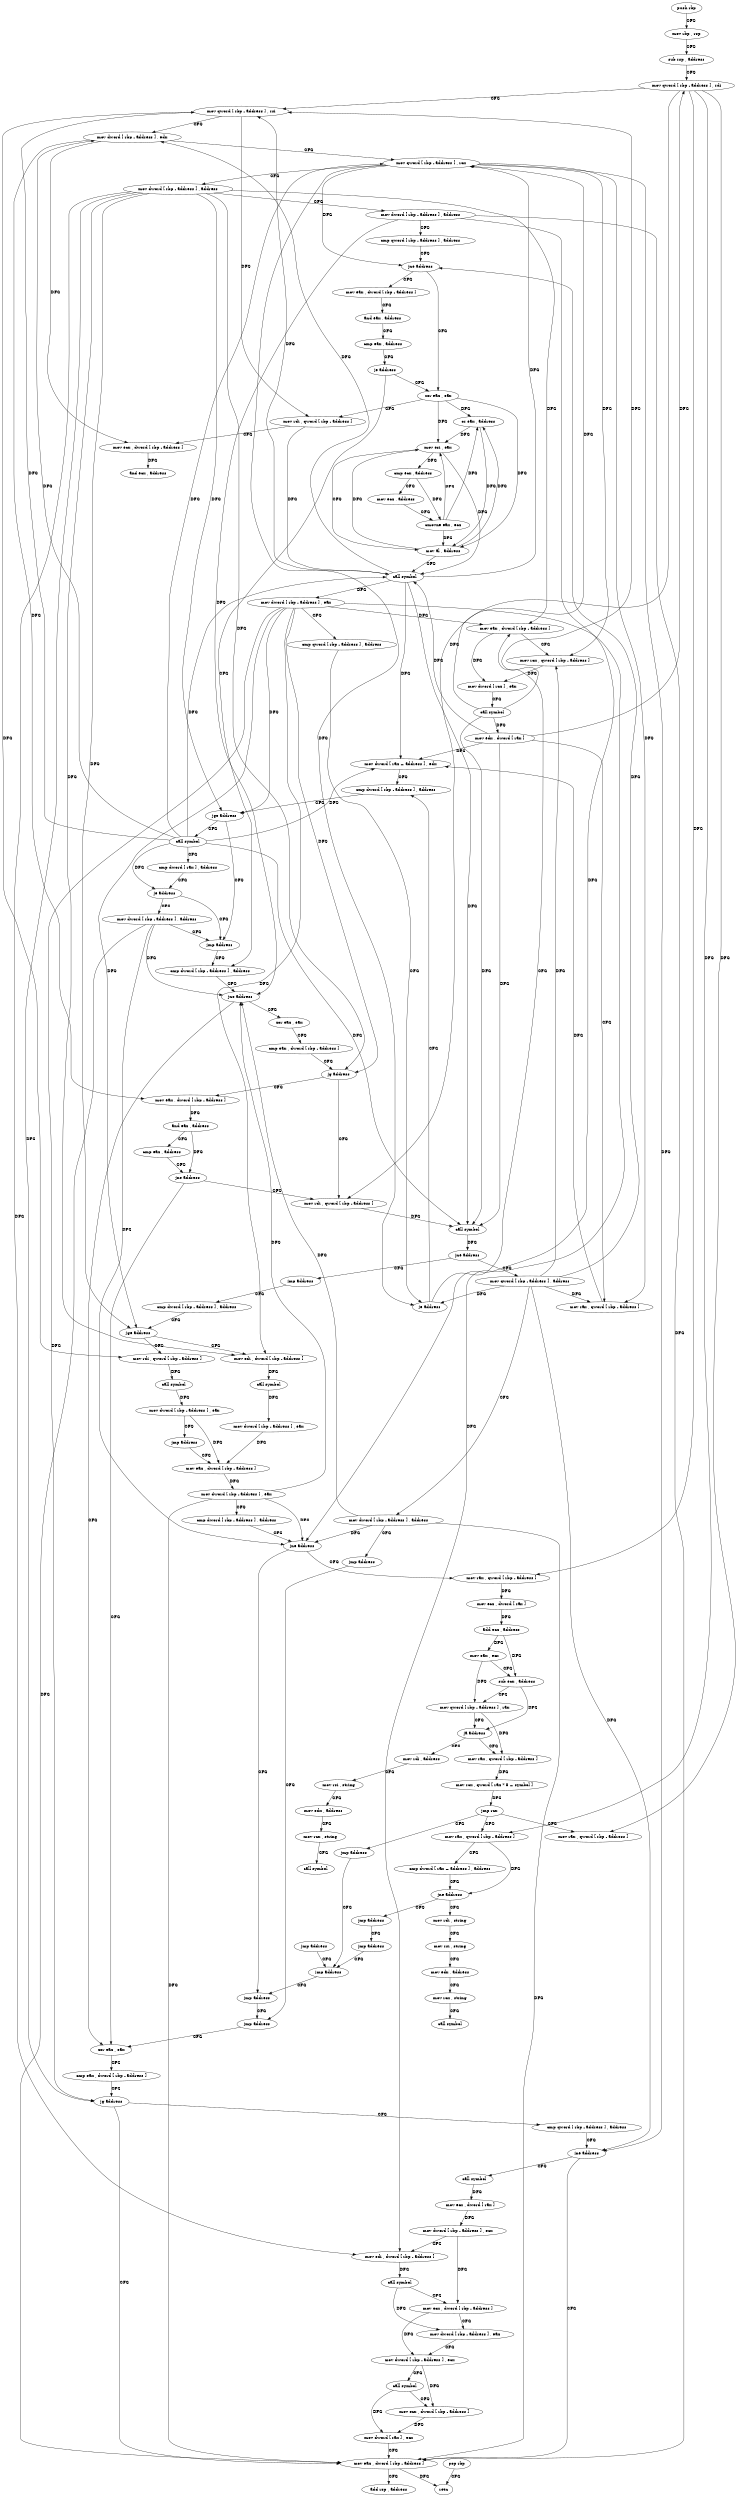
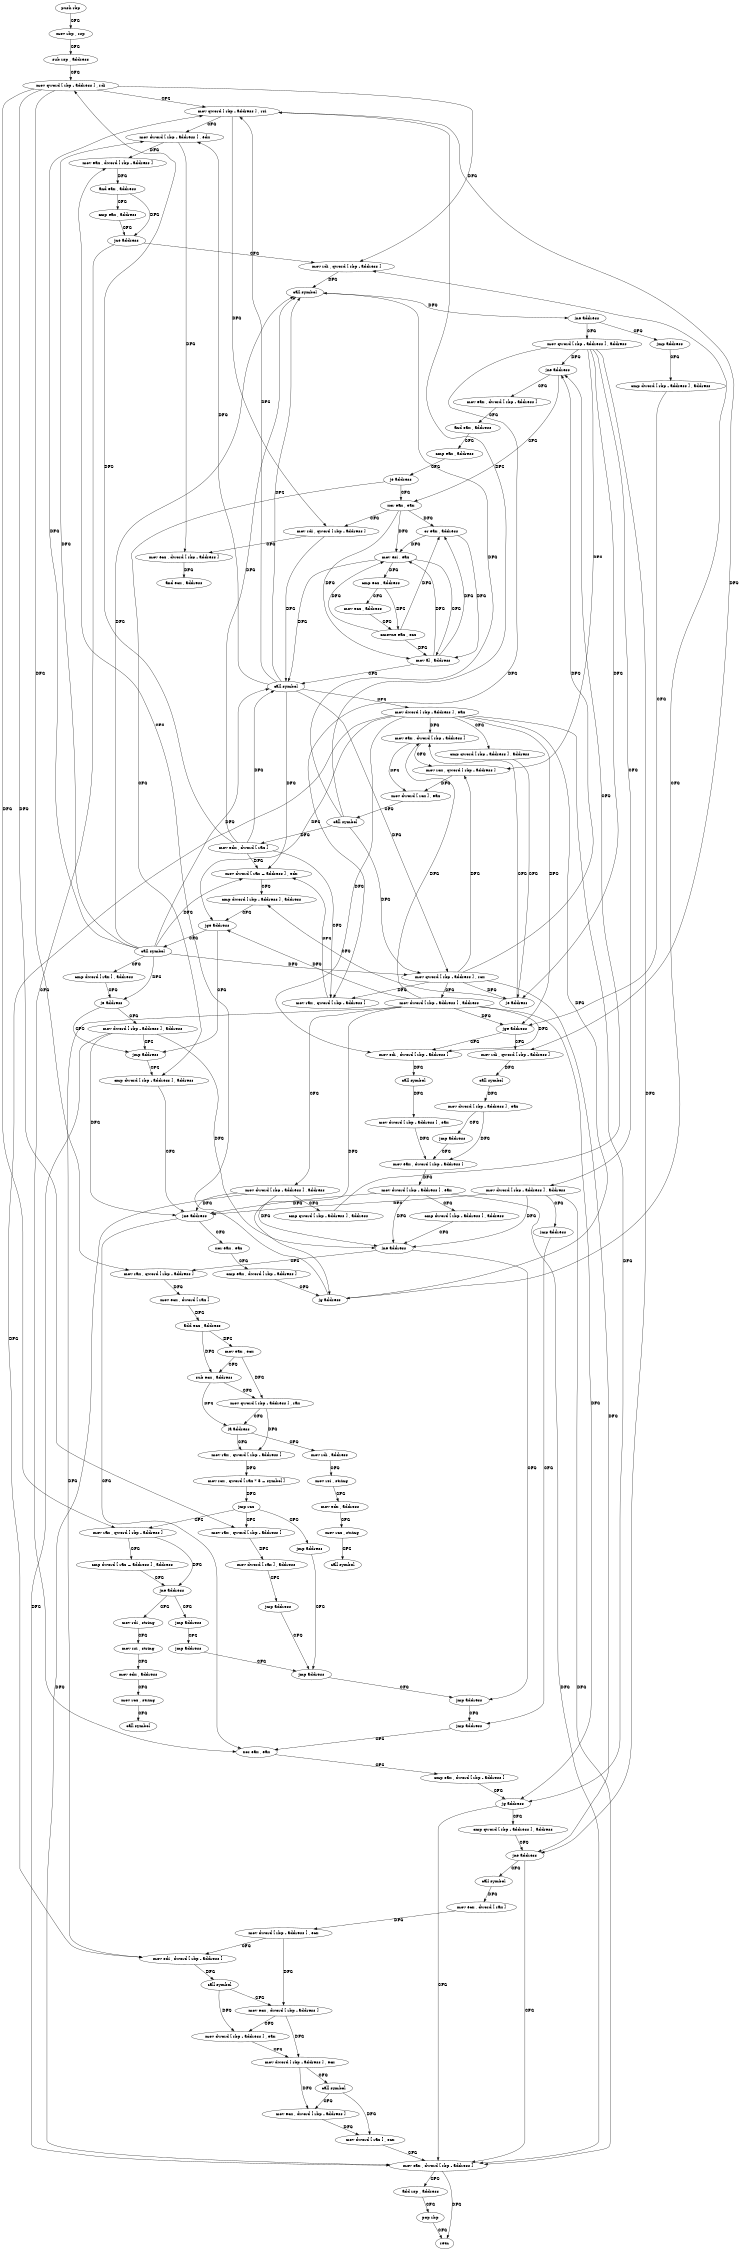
edge "mov dword [ rbp - address ] , edx" -> "mov qword [ rbp - address ] , rcx": removed, label "CFG"
node "mov dword [ rax ] , address": added
edge "add rsp , address" -> "pop rbp": added, label "CFG"
